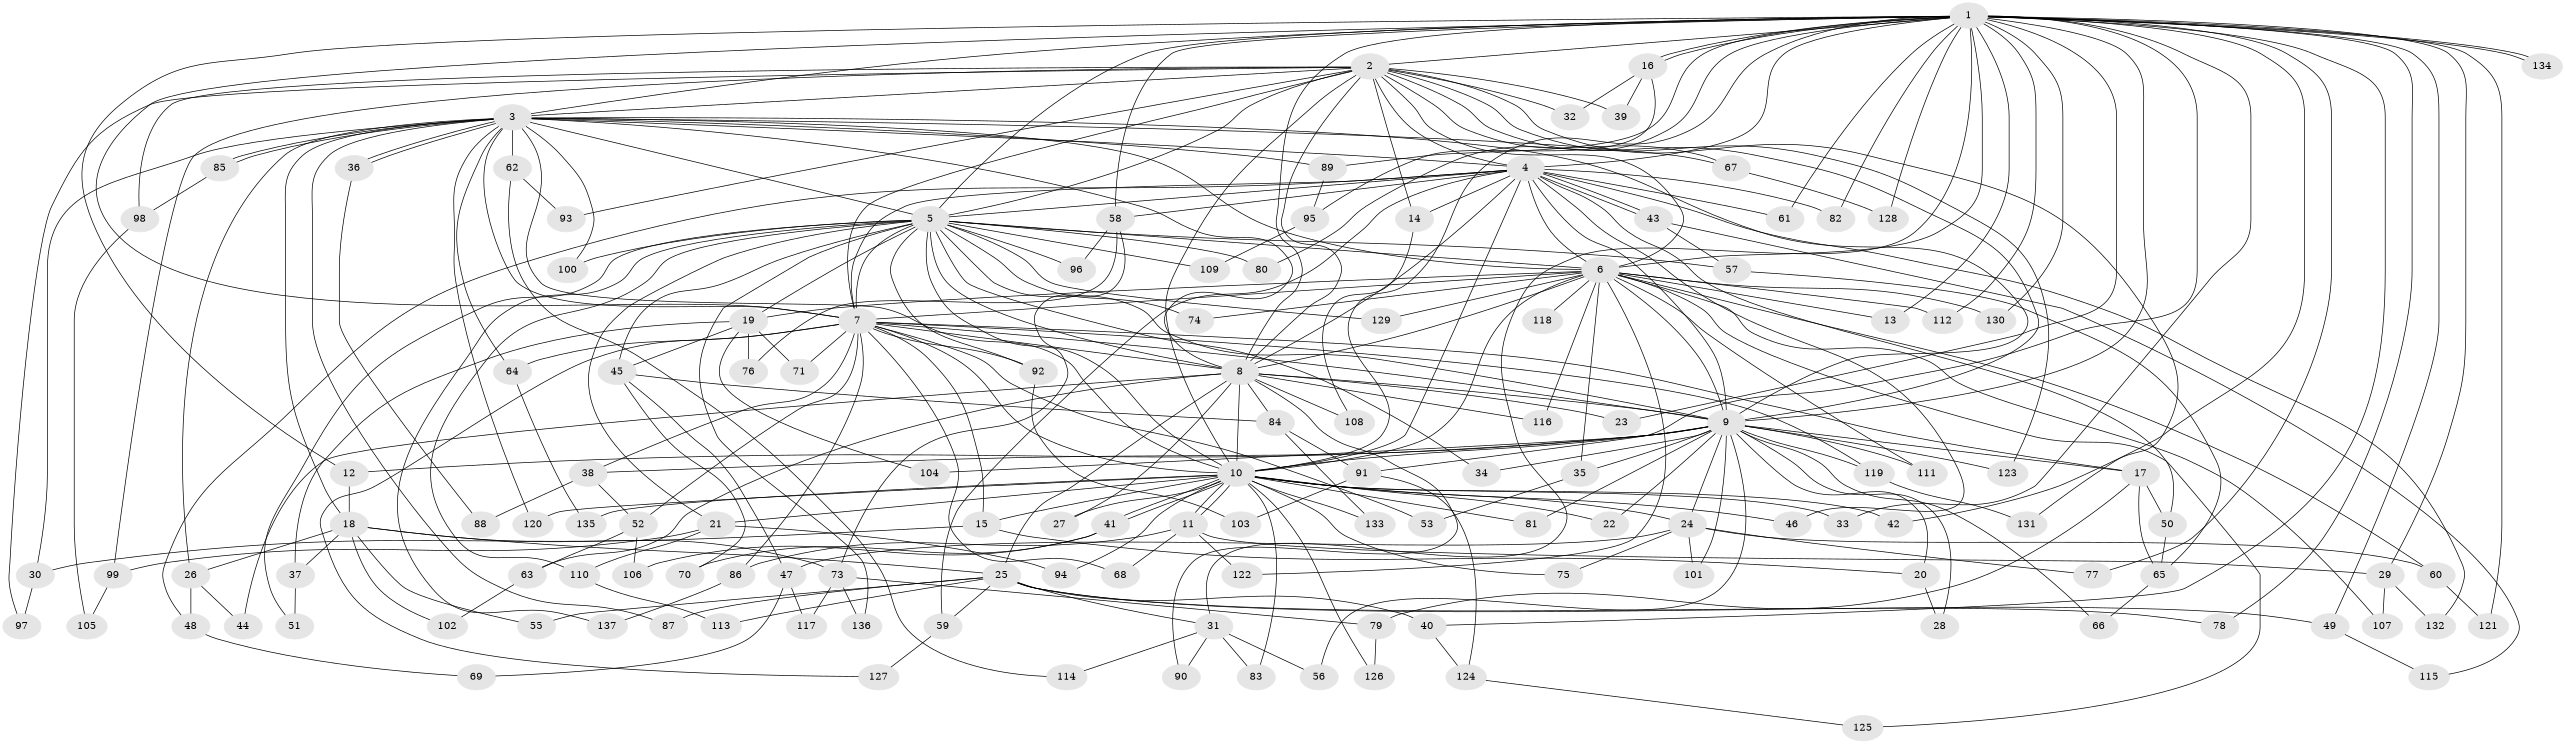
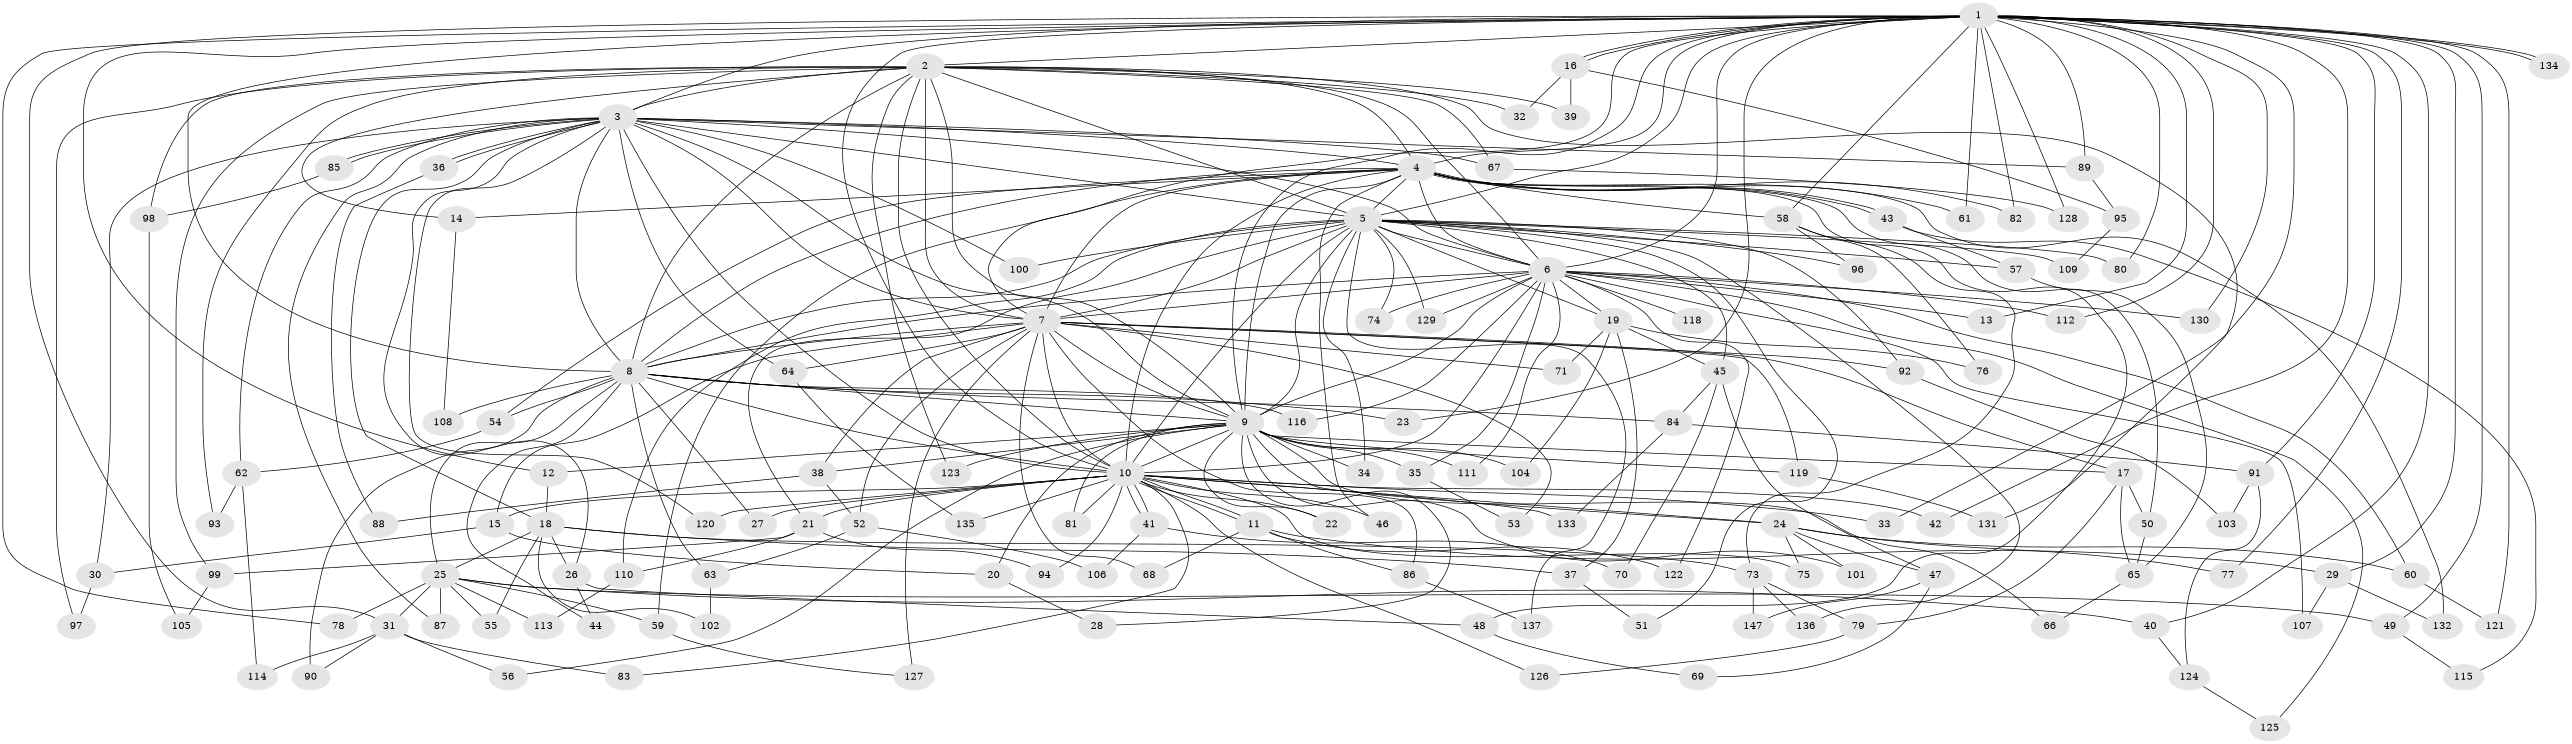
node "54": added
node "117": label "117" -> "147"
